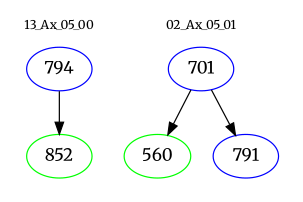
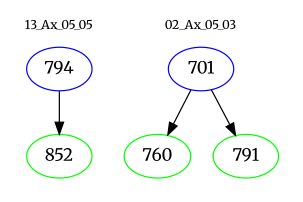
cluster "13_Ax_05_00": label "13_Ax_05_00" -> "13_Ax_05_05"
cluster "02_Ax_05_01": label "02_Ax_05_01" -> "02_Ax_05_03"
node "560": label "560" -> "760"
node "791": color blue -> green
